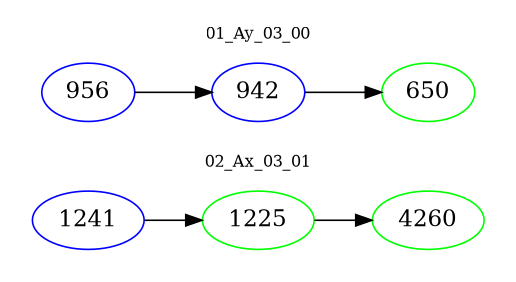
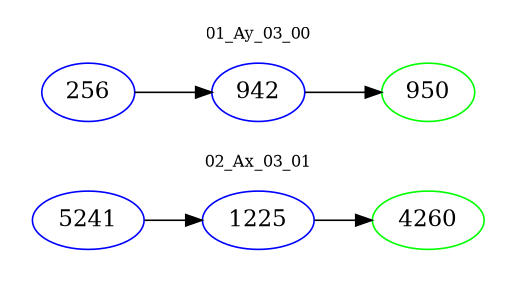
node "956": label "956" -> "256"
node "650": label "650" -> "950"
node "1241": label "1241" -> "5241"
node "1225": color green -> blue
